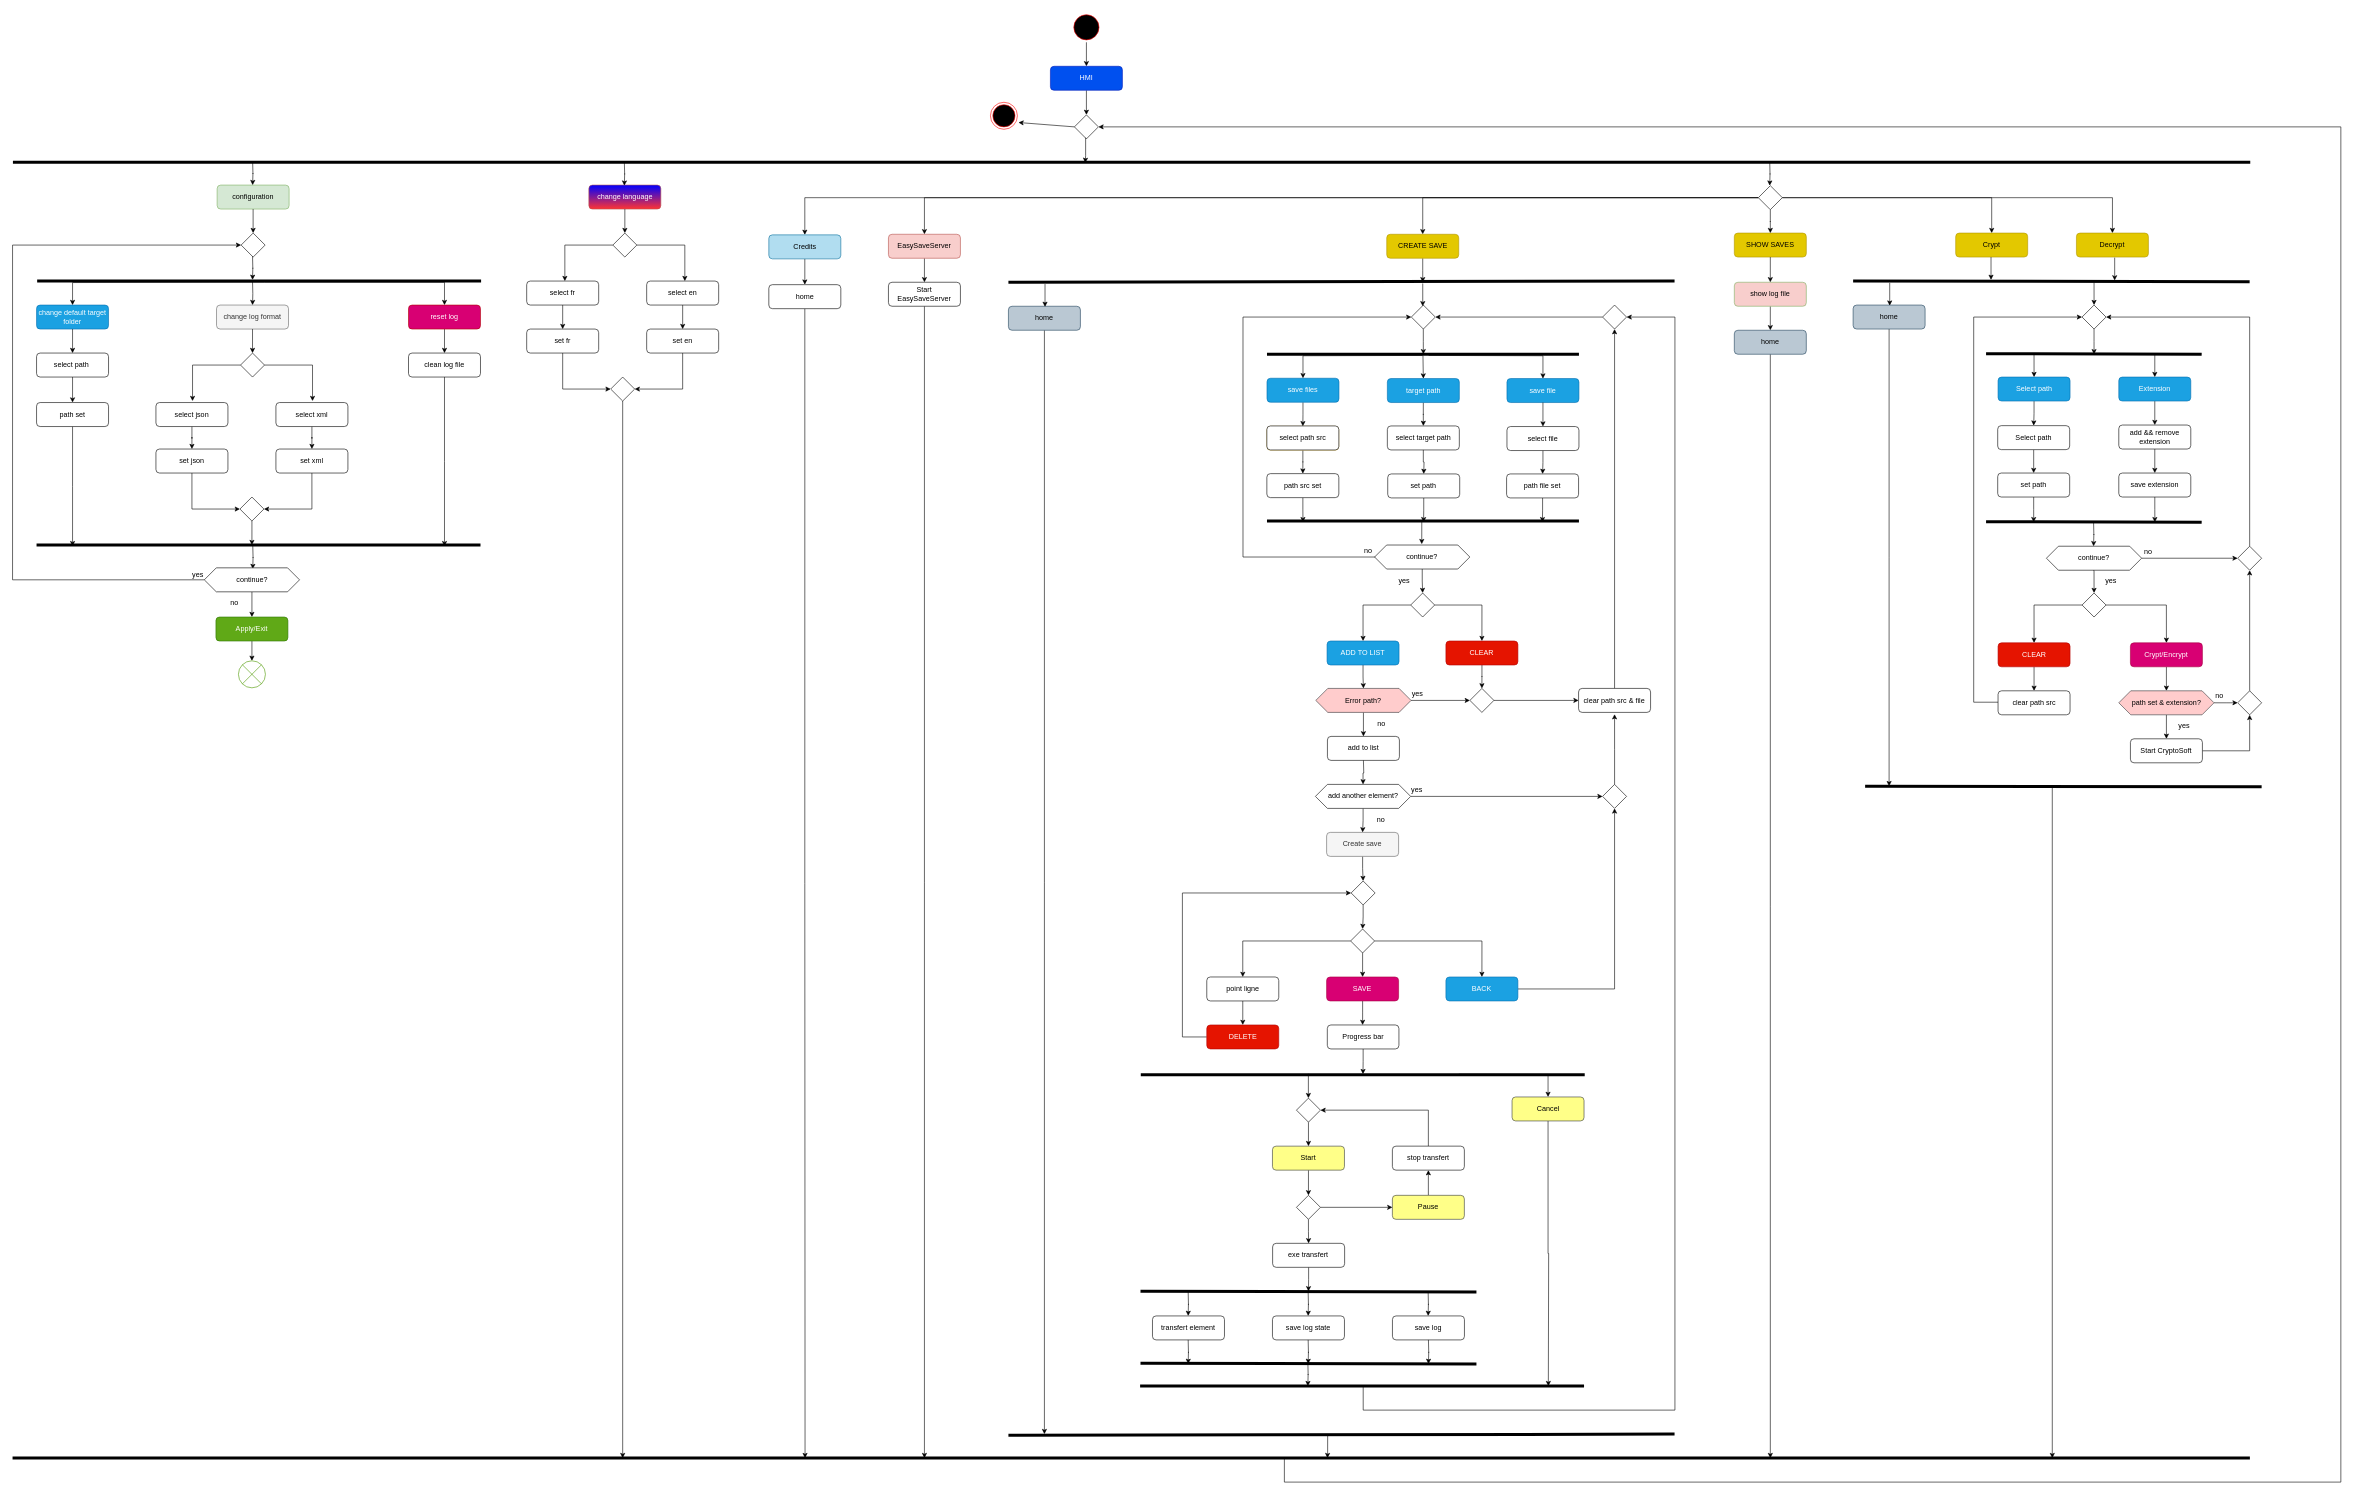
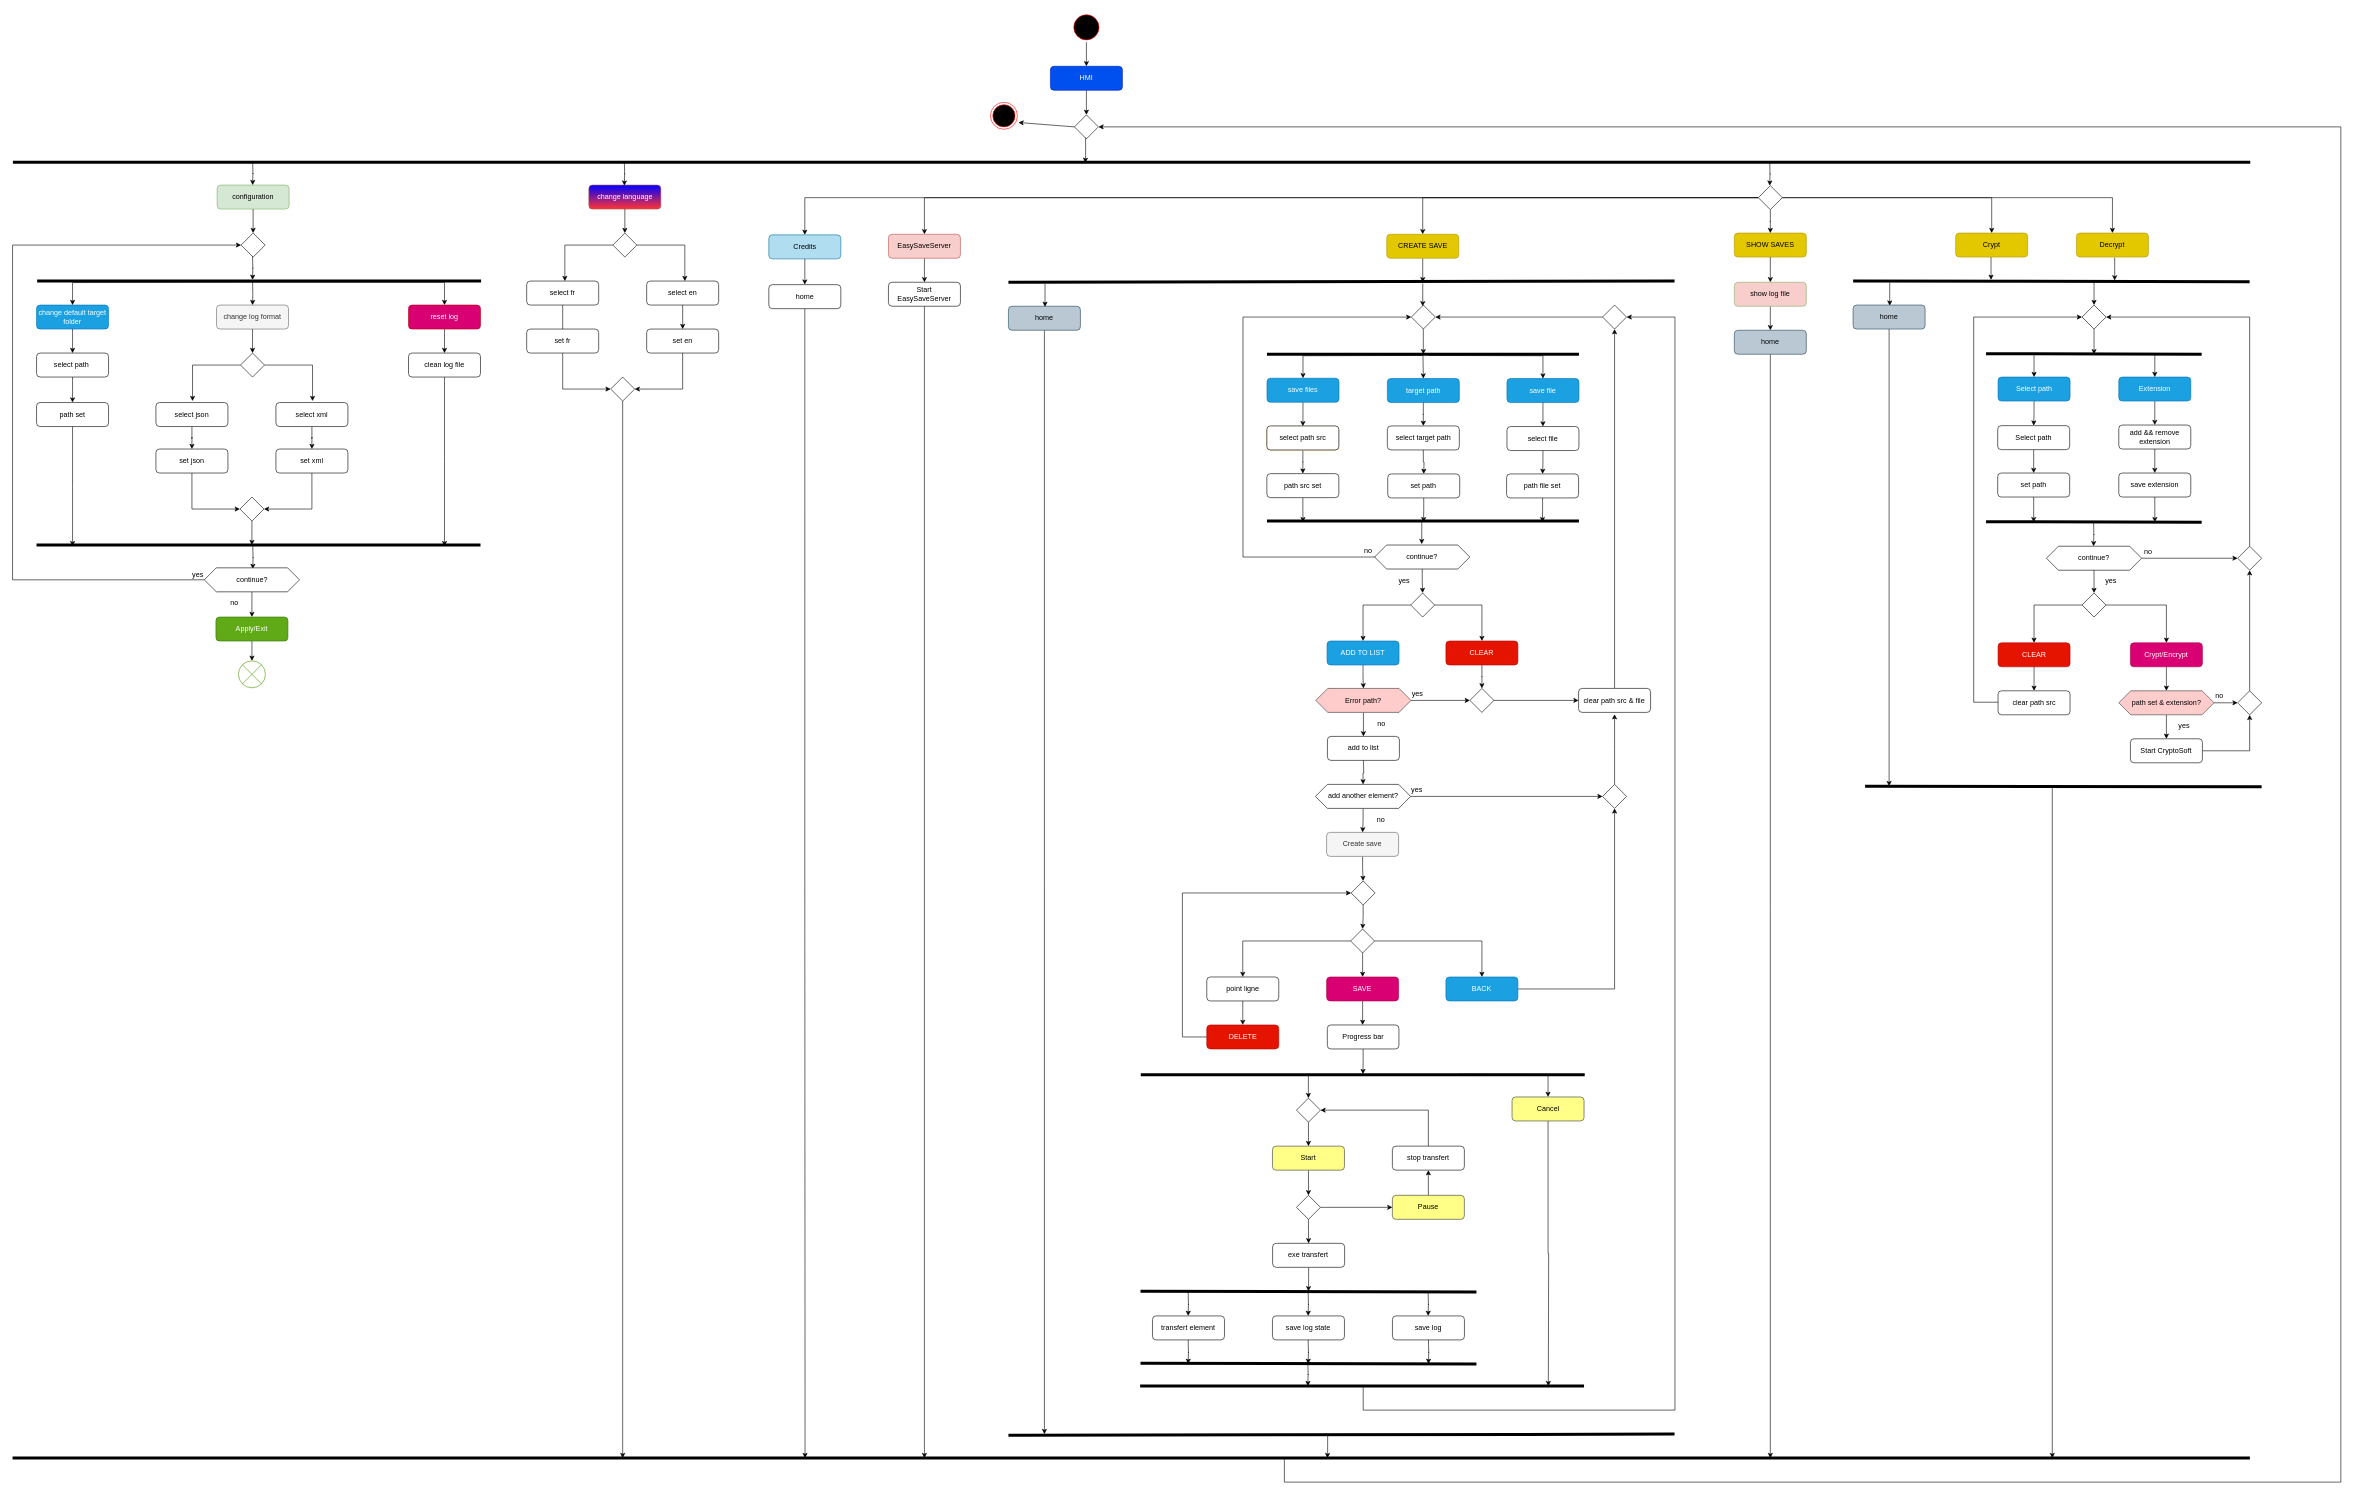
edge "select fr" -> "set fr": arrowhead classic -> none
